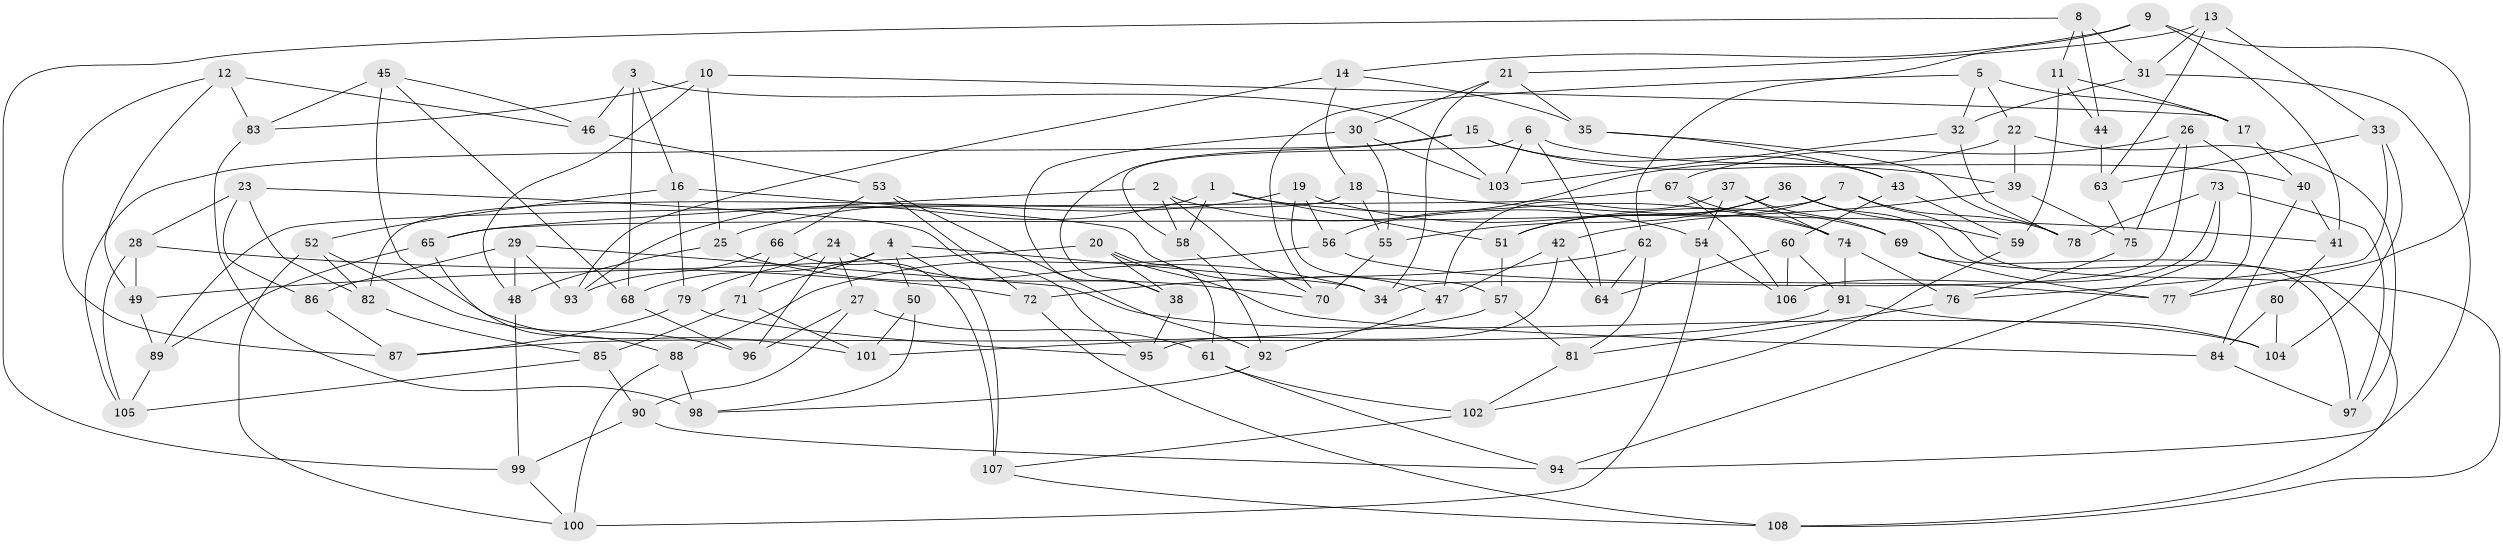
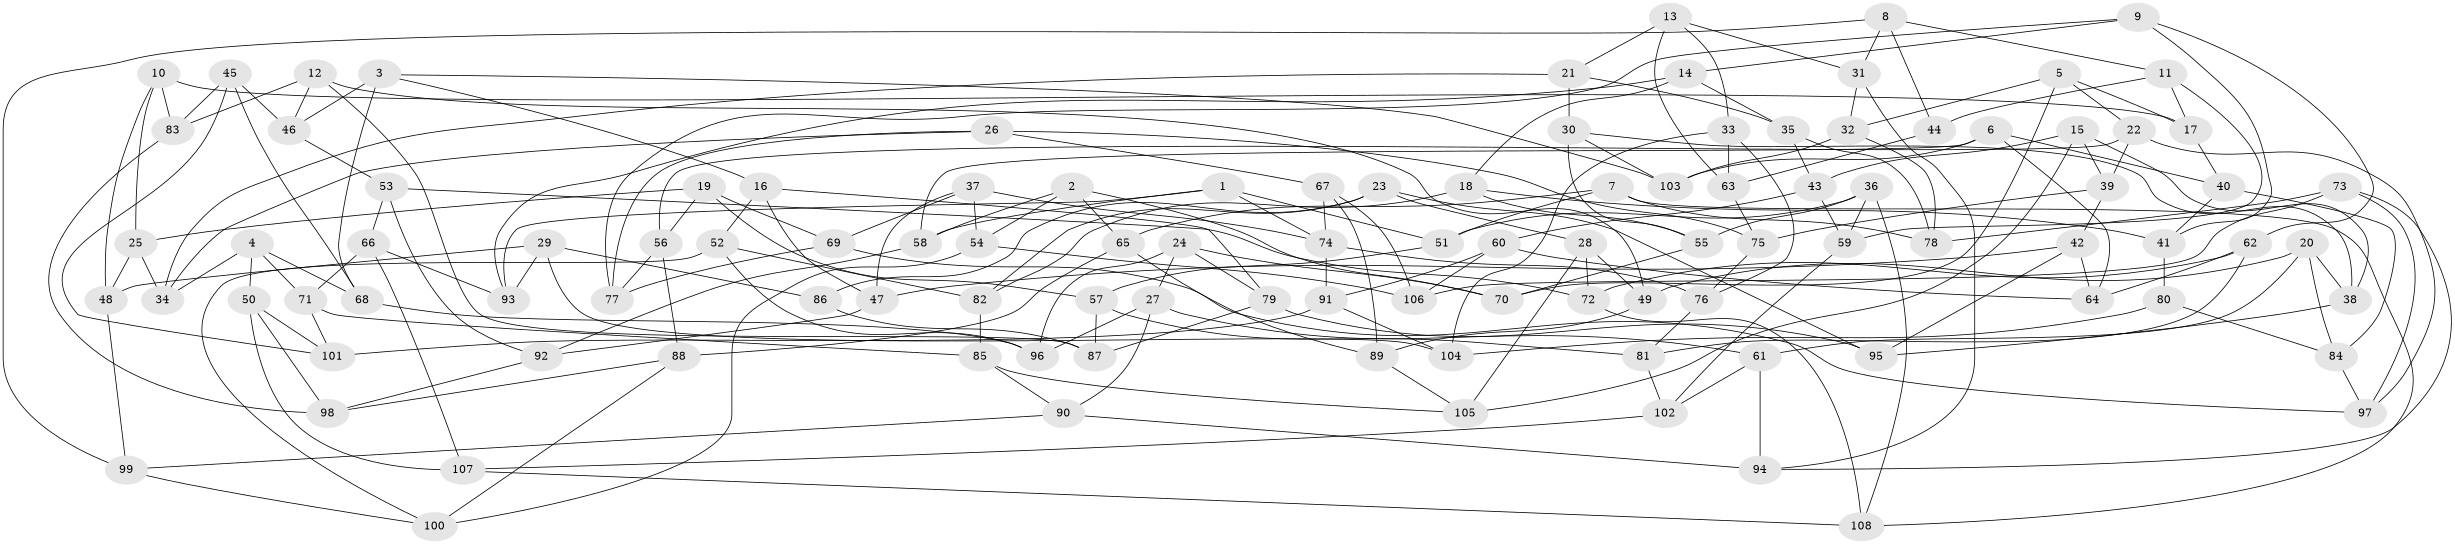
edge "4" -- "107": now "50" -- "107"
